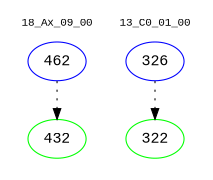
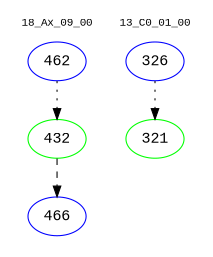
node "322": label "322" -> "321"
node "466": added
